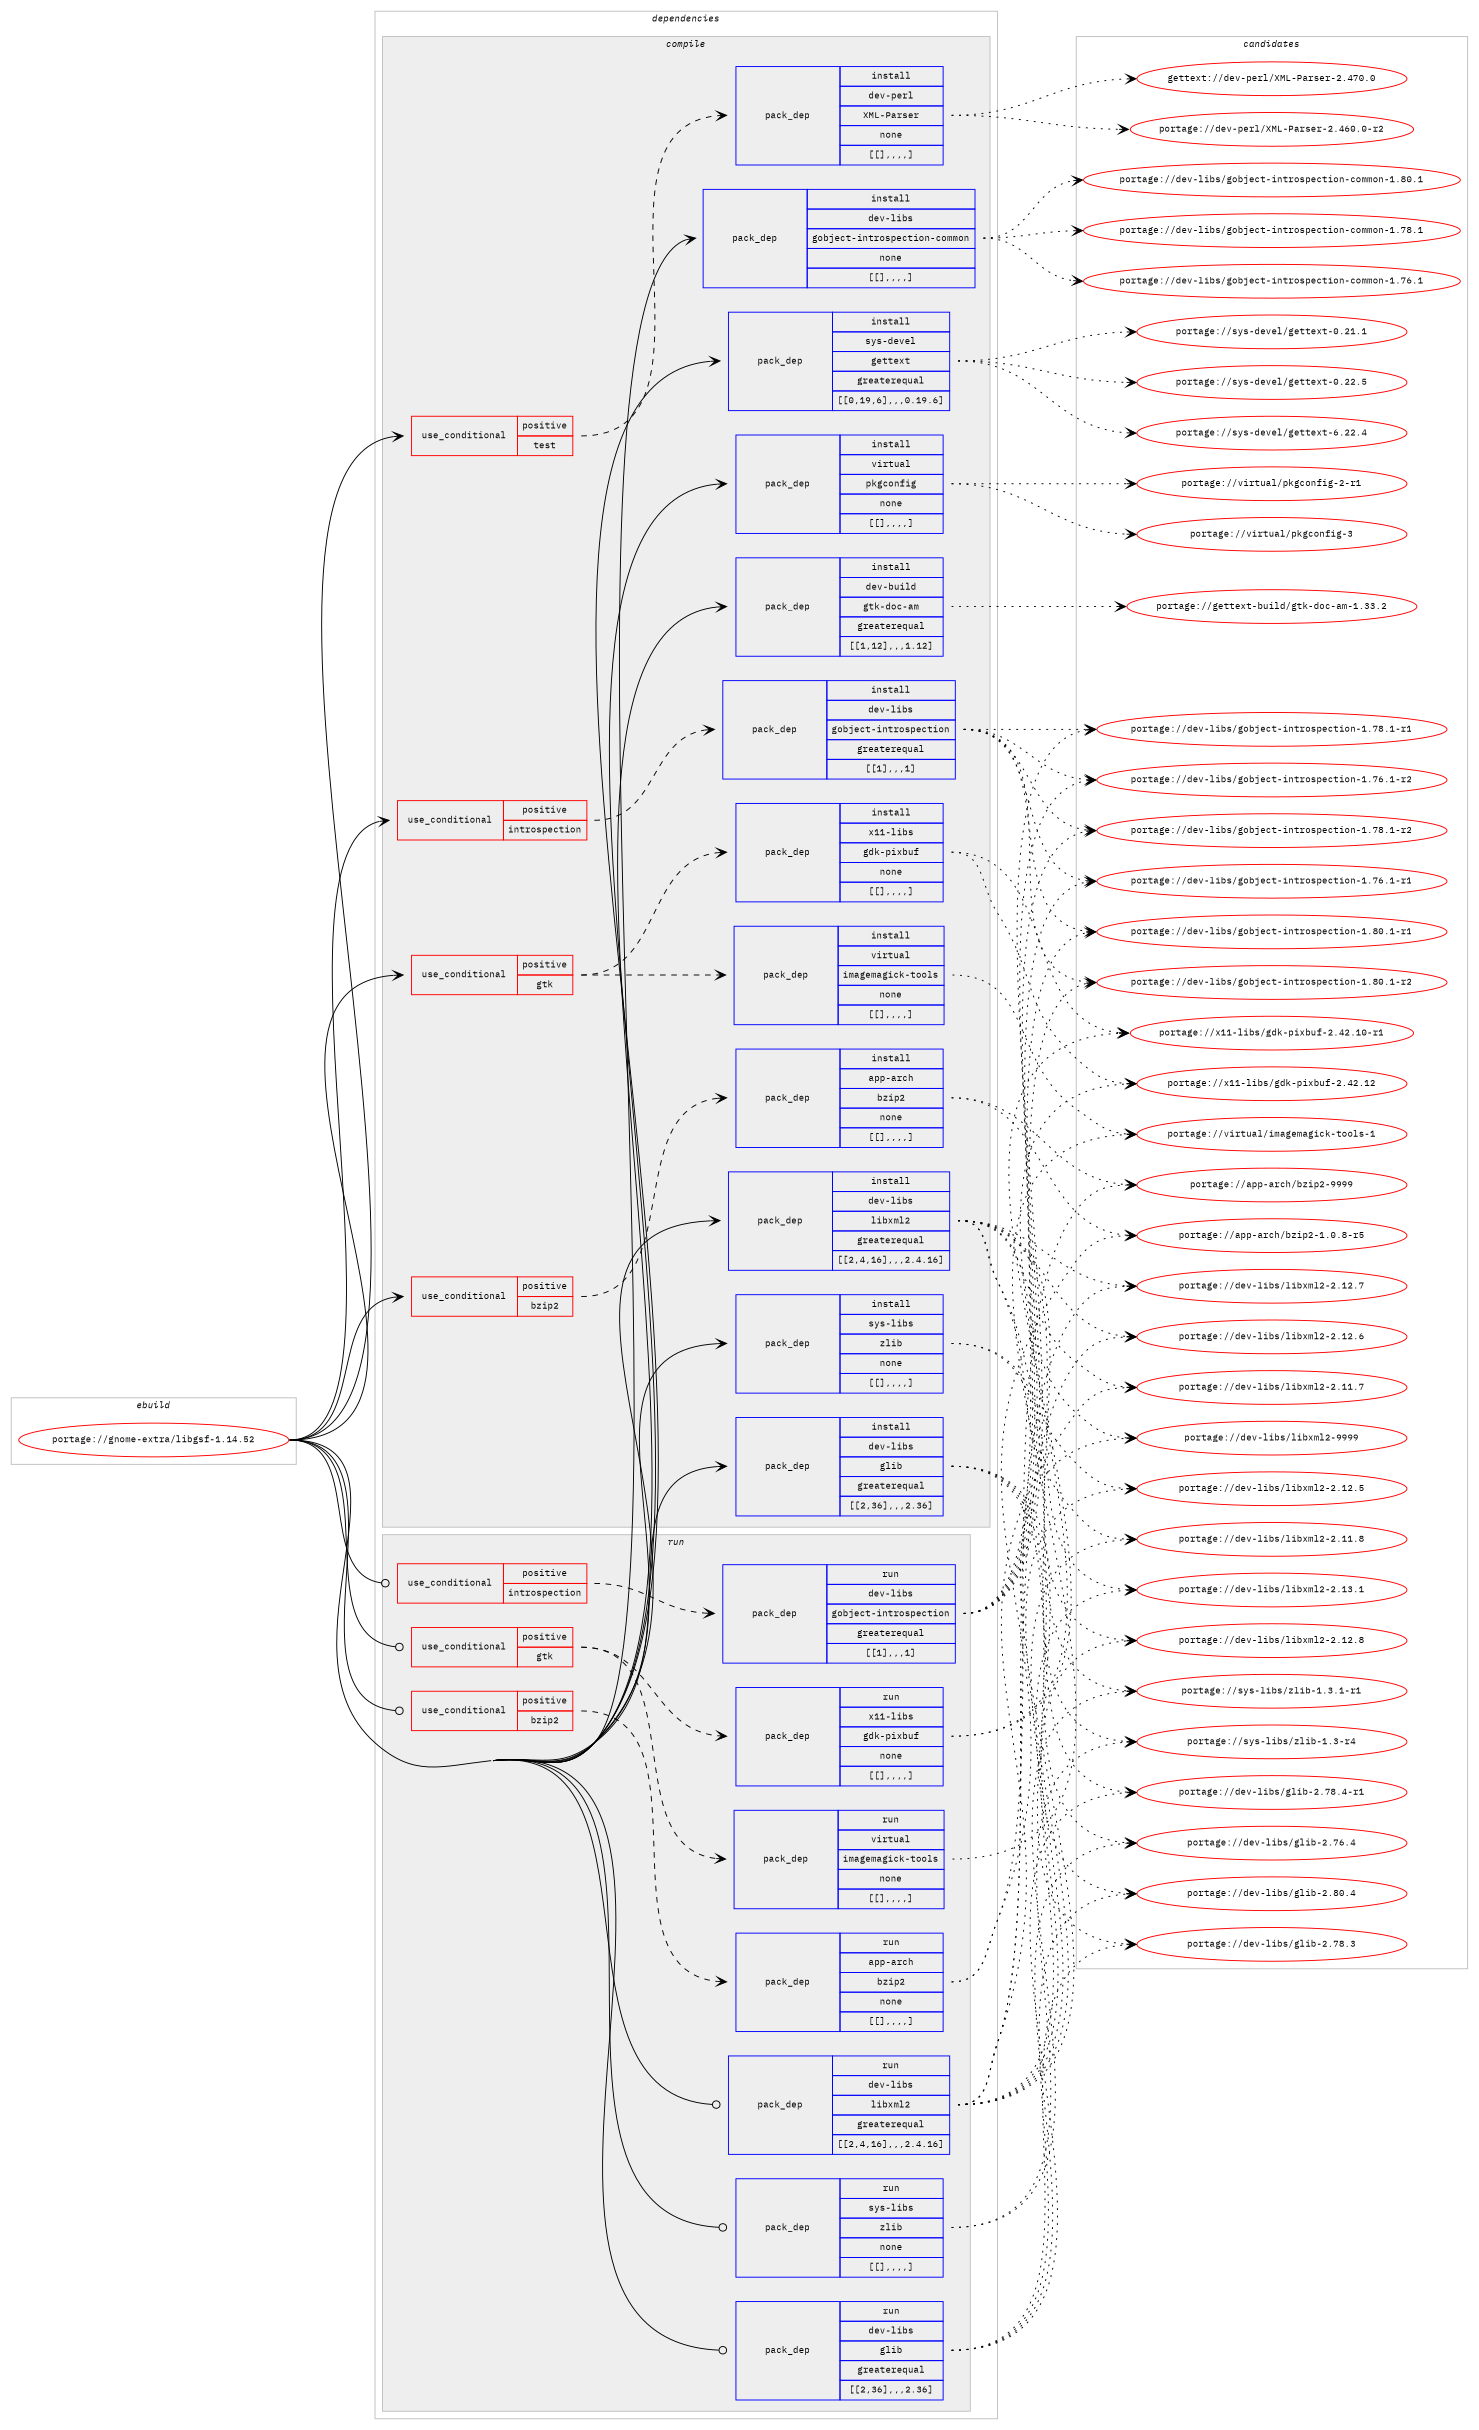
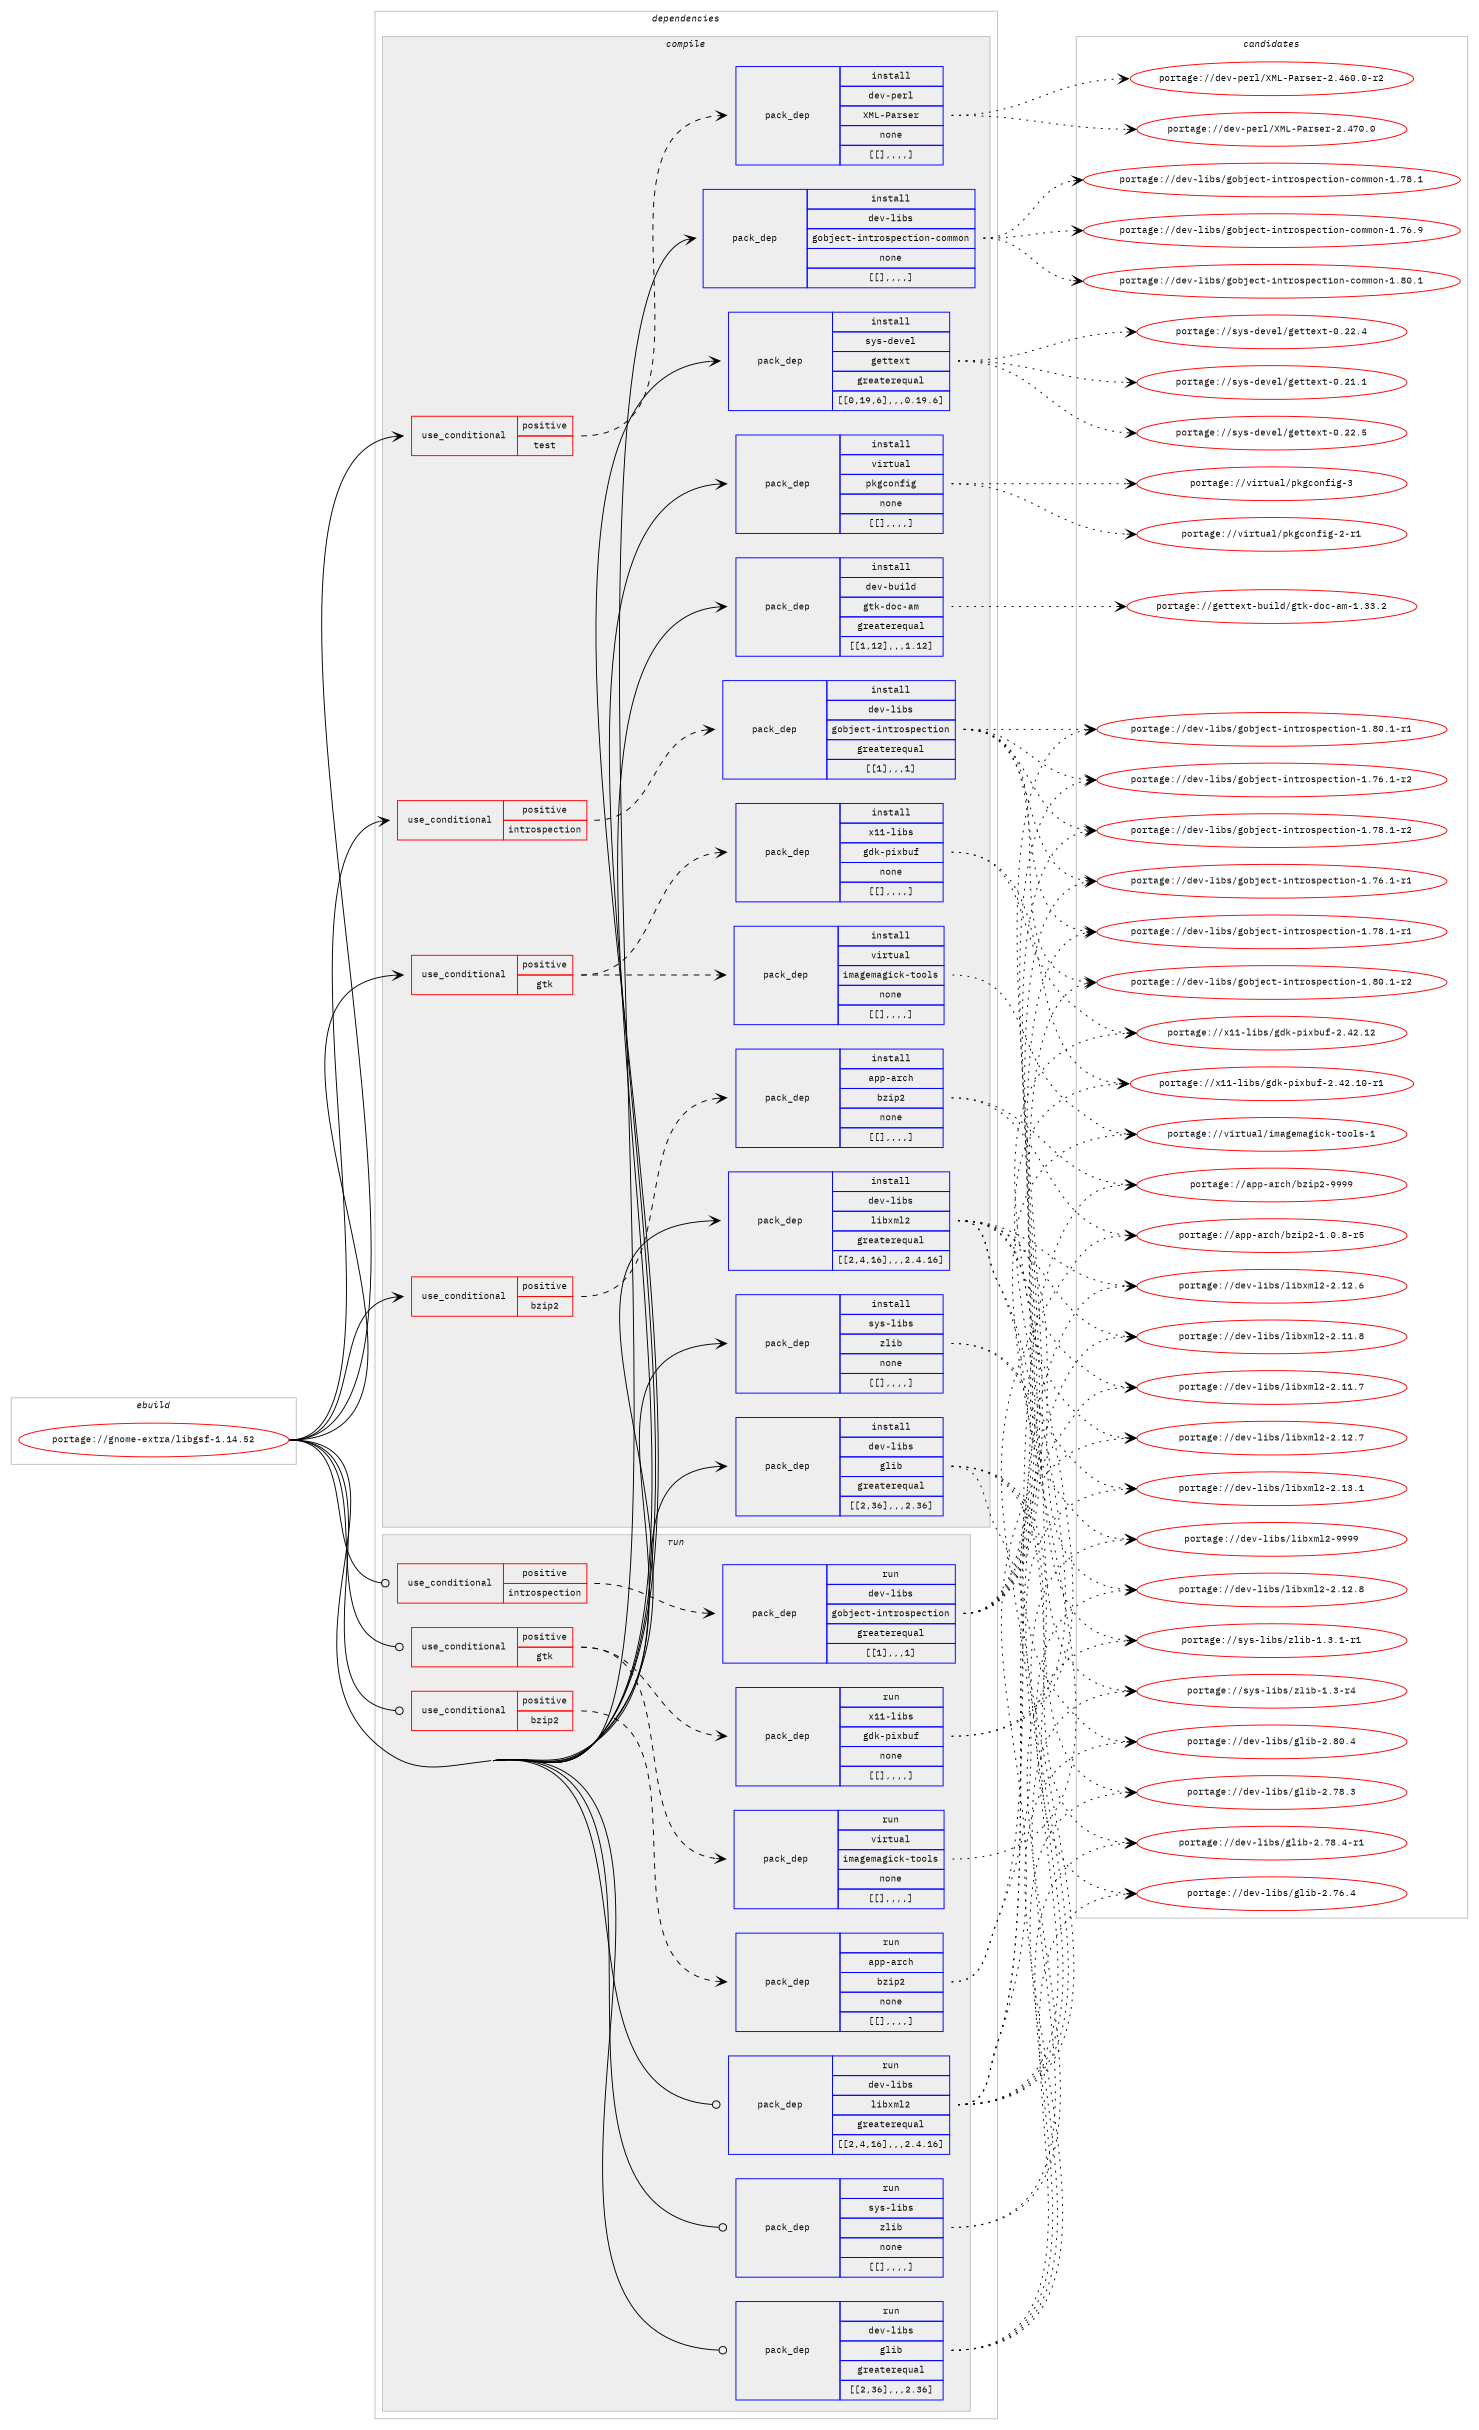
node "gettext://dev-perl/XML-Parser-2.470.0": label "gettext://dev-perl/XML-Parser-2.470.0" -> "portage://dev-perl/XML-Parser-2.470.0"
node "portage://dev-libs/gobject-introspection-common-1.76.1": label "portage://dev-libs/gobject-introspection-common-1.76.1" -> "portage://dev-libs/gobject-introspection-common-1.76.9"
node "portage://sys-devel/gettext-6.22.4": label "portage://sys-devel/gettext-6.22.4" -> "portage://sys-devel/gettext-0.22.4"
node "portage://dev-libs/libxml2-2.12.5": removed
